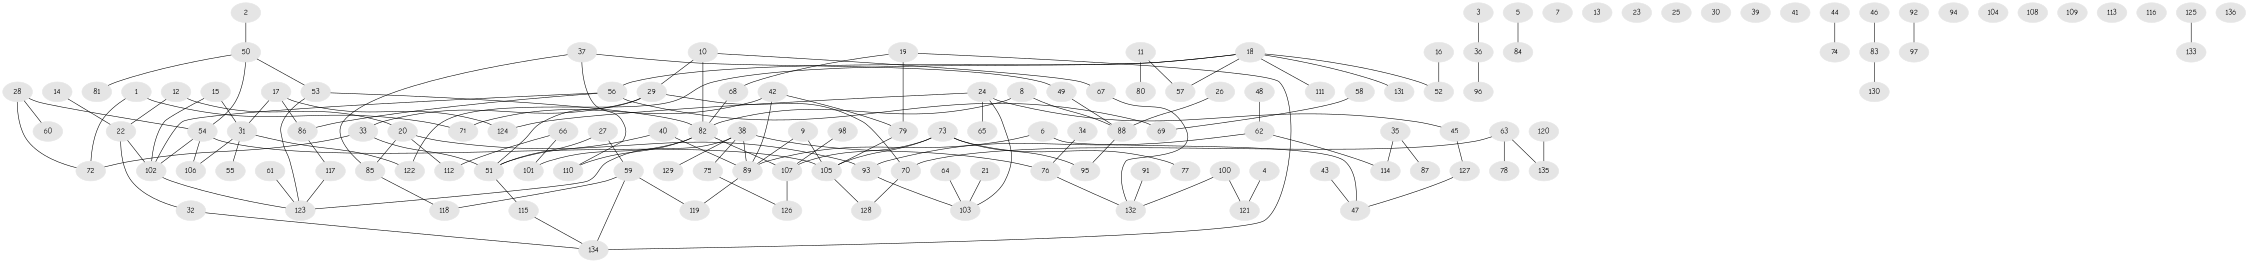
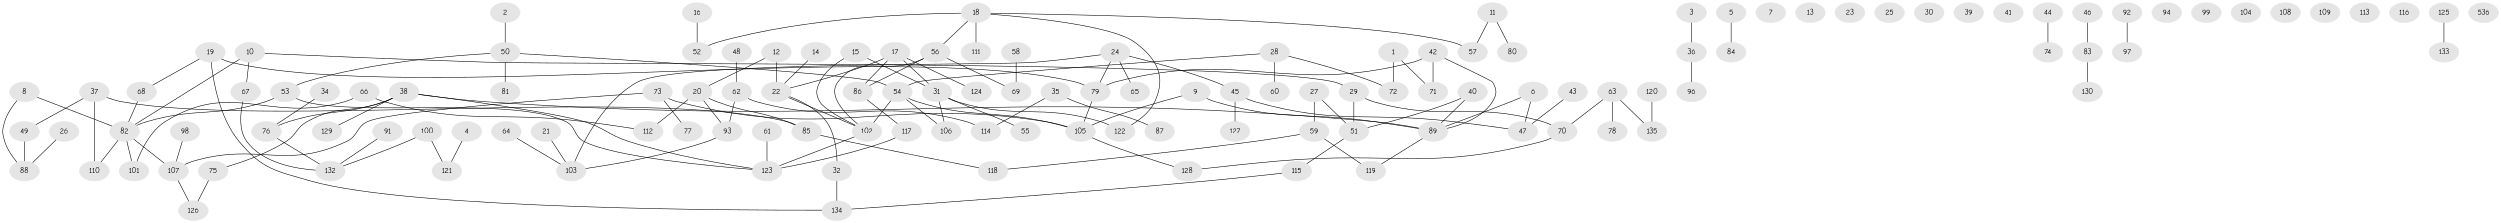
node "99": added
node "136": label "136" -> "536"
edge "17" -- "22": added
node "131": removed
edge "24" -- "124": now "24" -- "79"
node "33": removed
node "95": removed
edge "127" -- "47": now "45" -- "47"
edge "59" -- "134": removed
